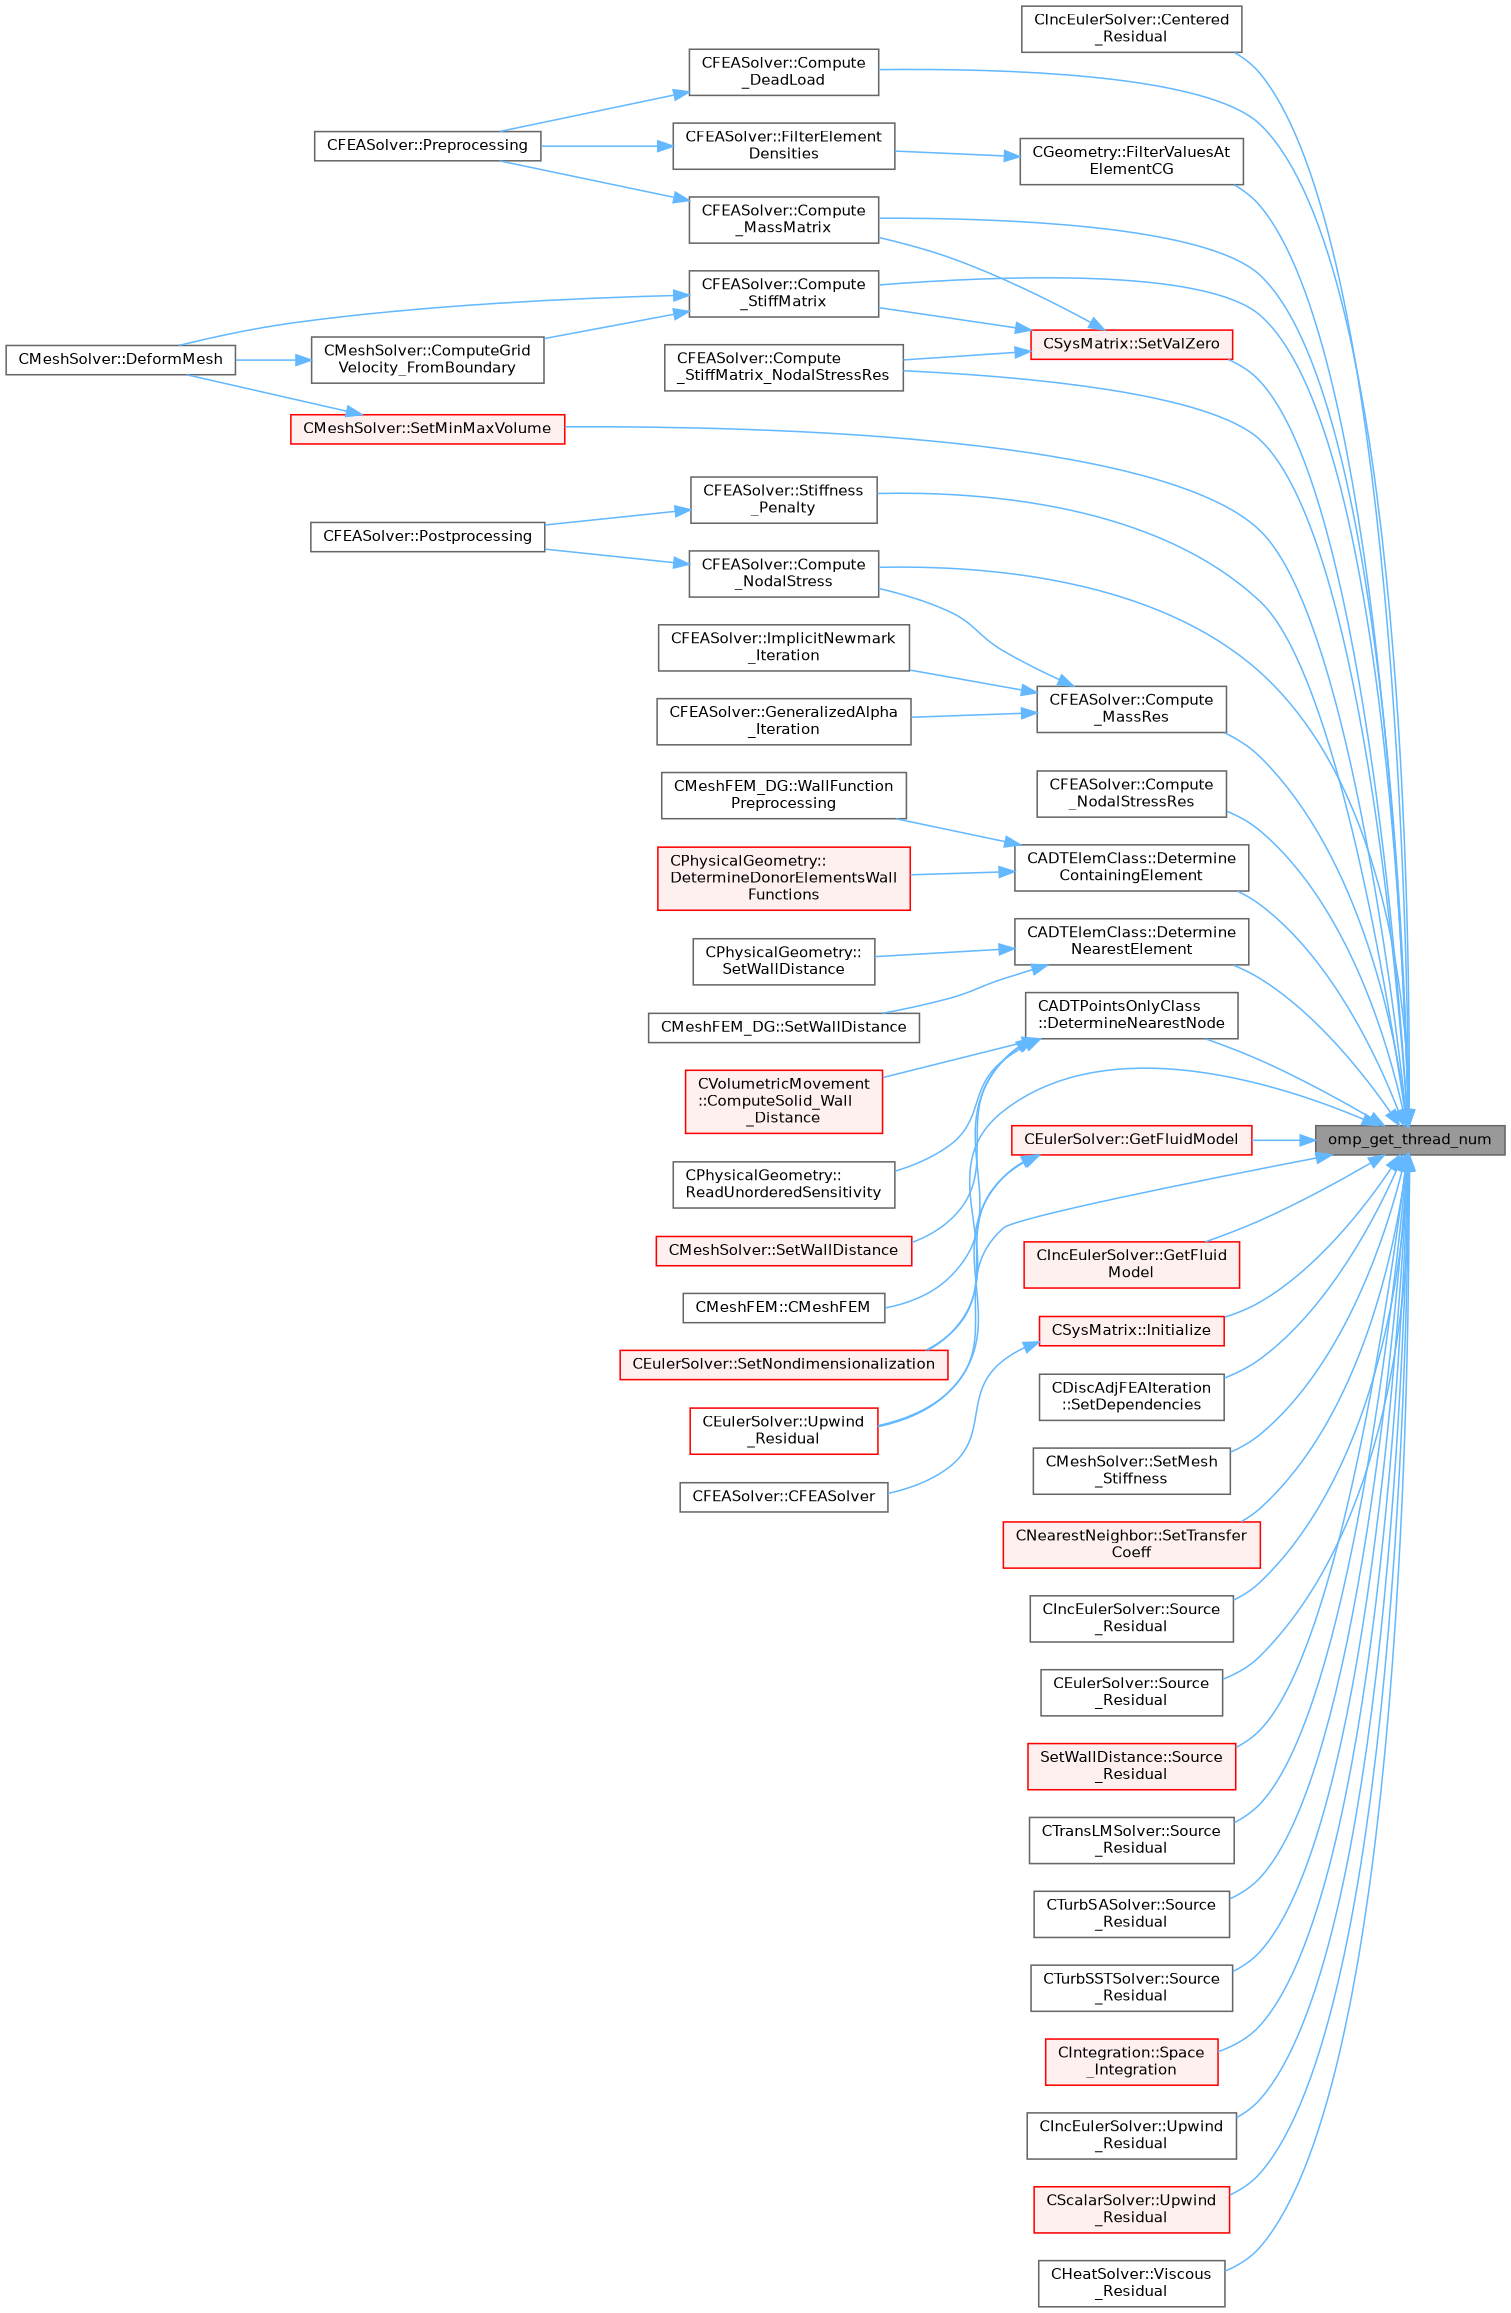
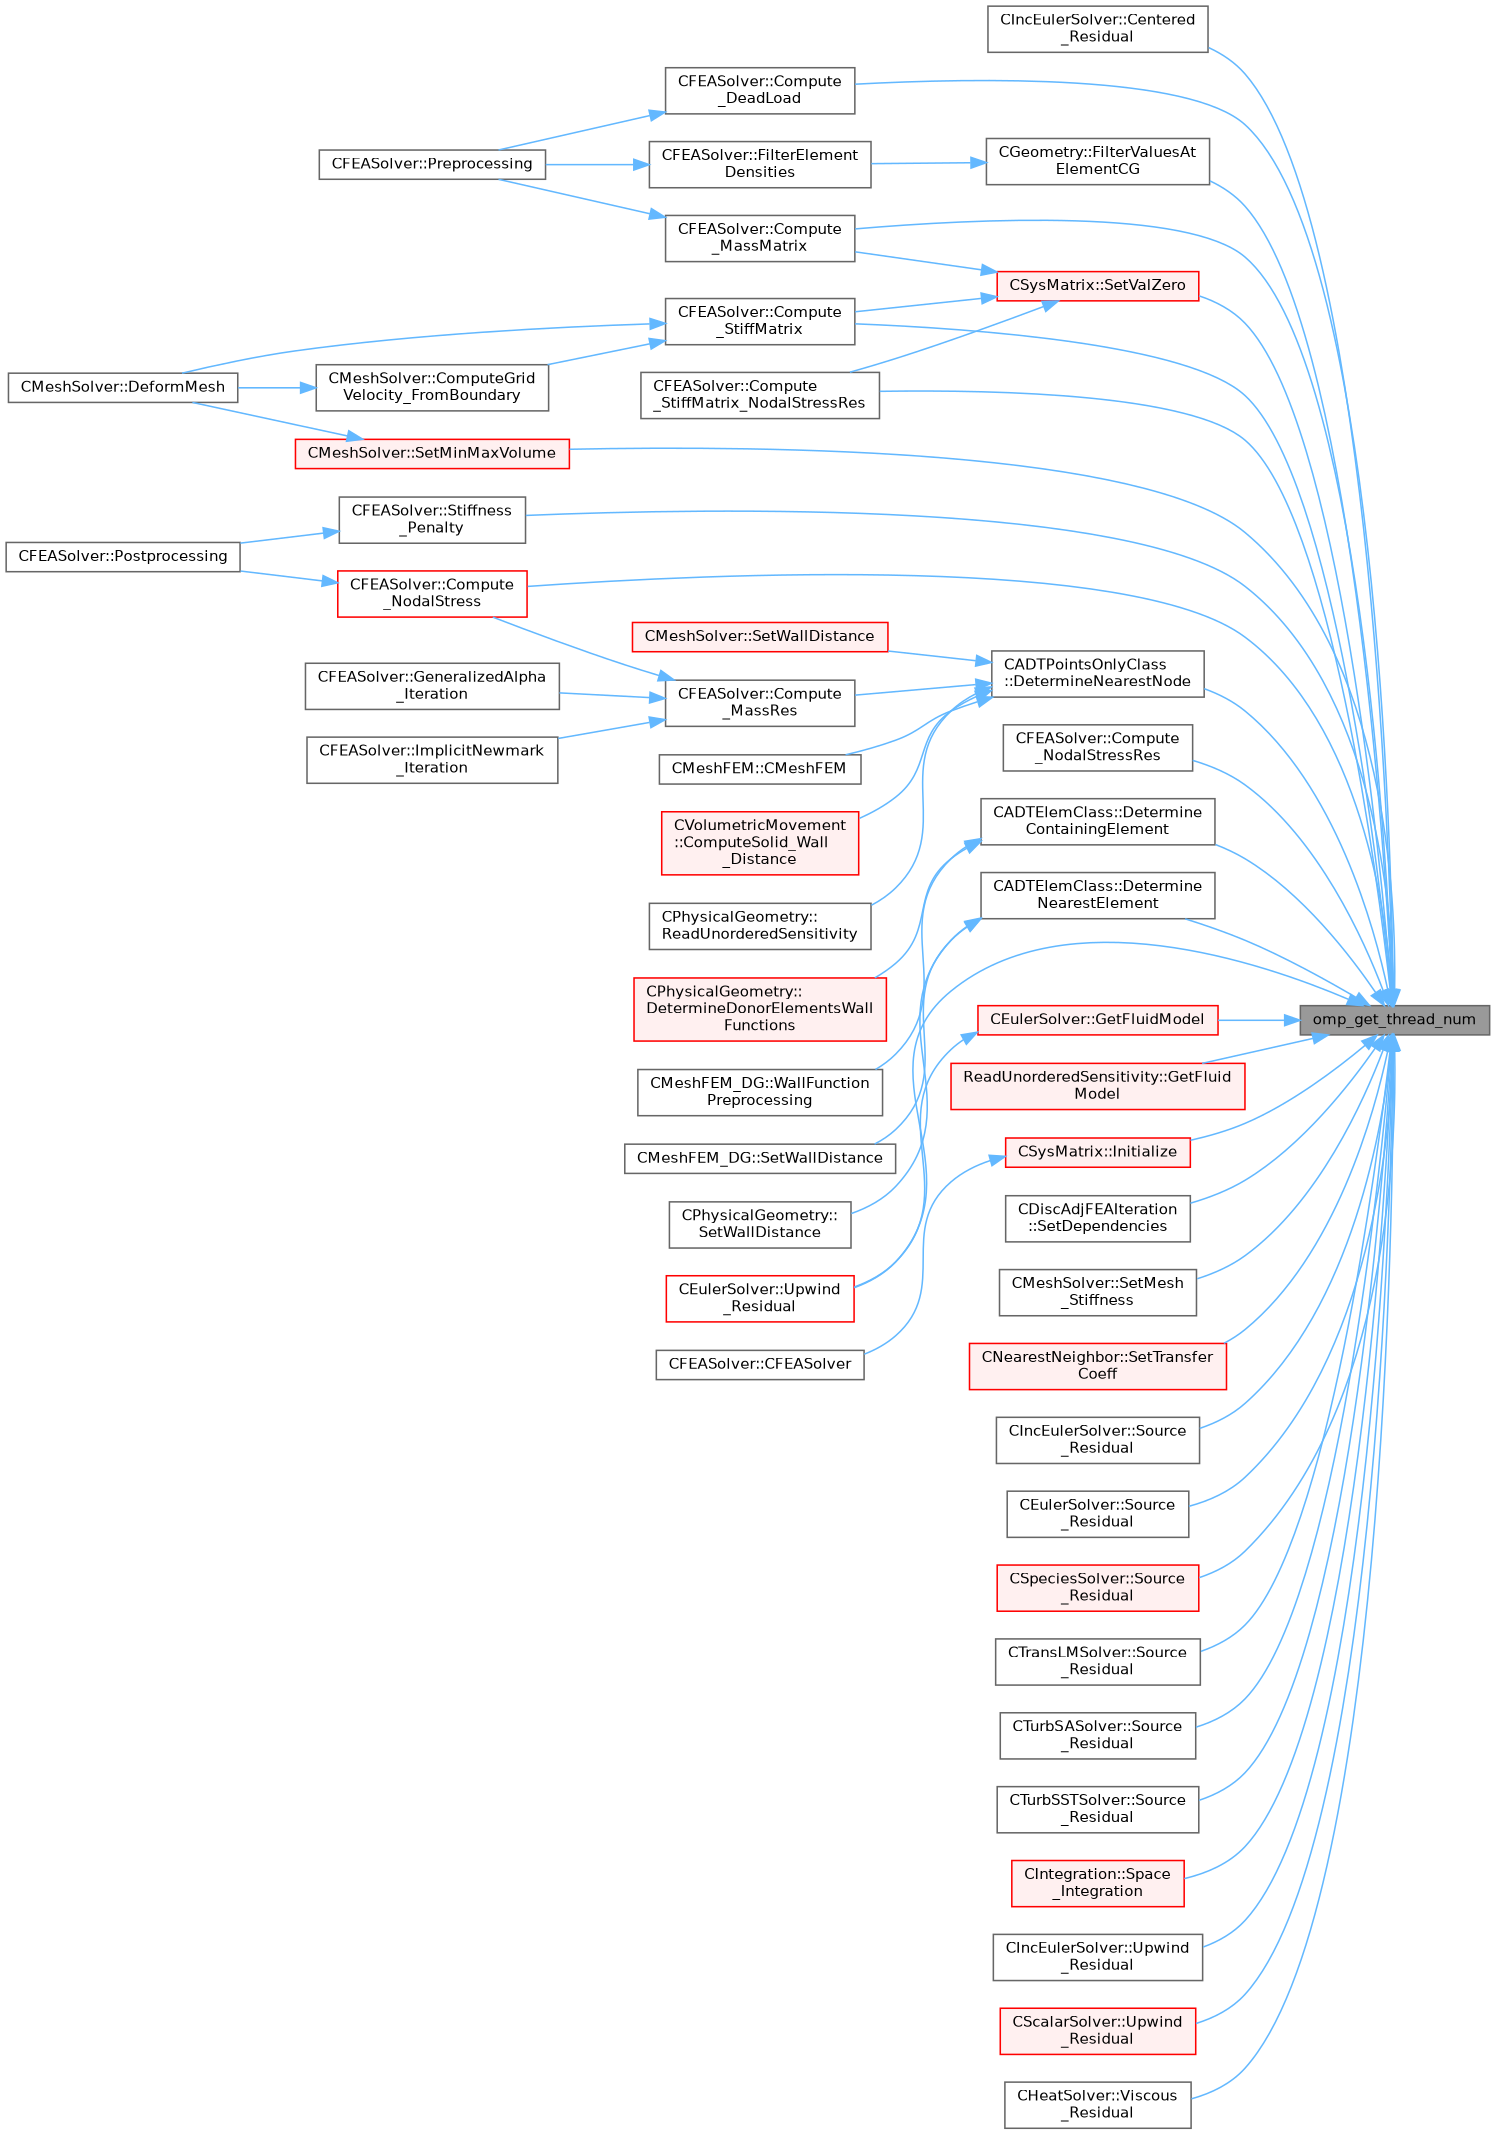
node "CFEASolver::Compute _NodalStress": color grey40 -> red
edge "CFEASolver::Compute _MassRes" -> "omp_get_thread_num": now "CFEASolver::Compute _MassRes" -> "CADTPointsOnlyClass ::DetermineNearestNode"
node "CIncEulerSolver::GetFluid Model": label "CIncEulerSolver::GetFluid Model" -> "ReadUnorderedSensitivity::GetFluid Model"
node "CEulerSolver::SetNondimensionalization": removed
node "SetWallDistance::Source _Residual": label "SetWallDistance::Source _Residual" -> "CSpeciesSolver::Source _Residual"
